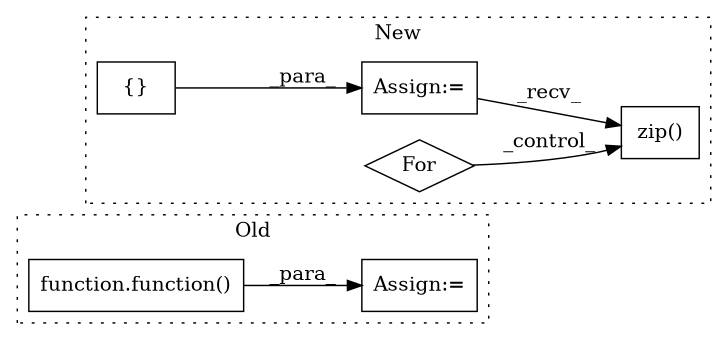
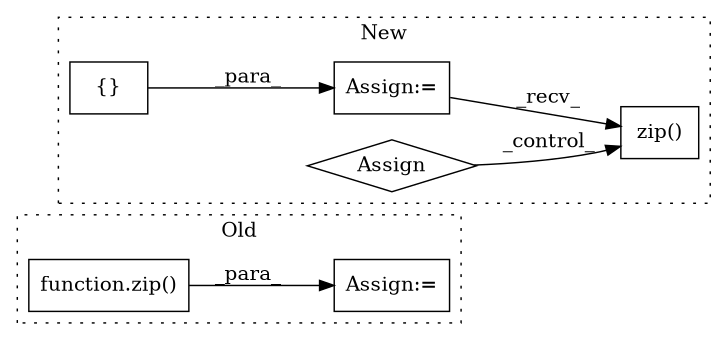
node "For": label "For" -> "Assign"
node "function.function()": label "function.function()" -> "function.zip()"
